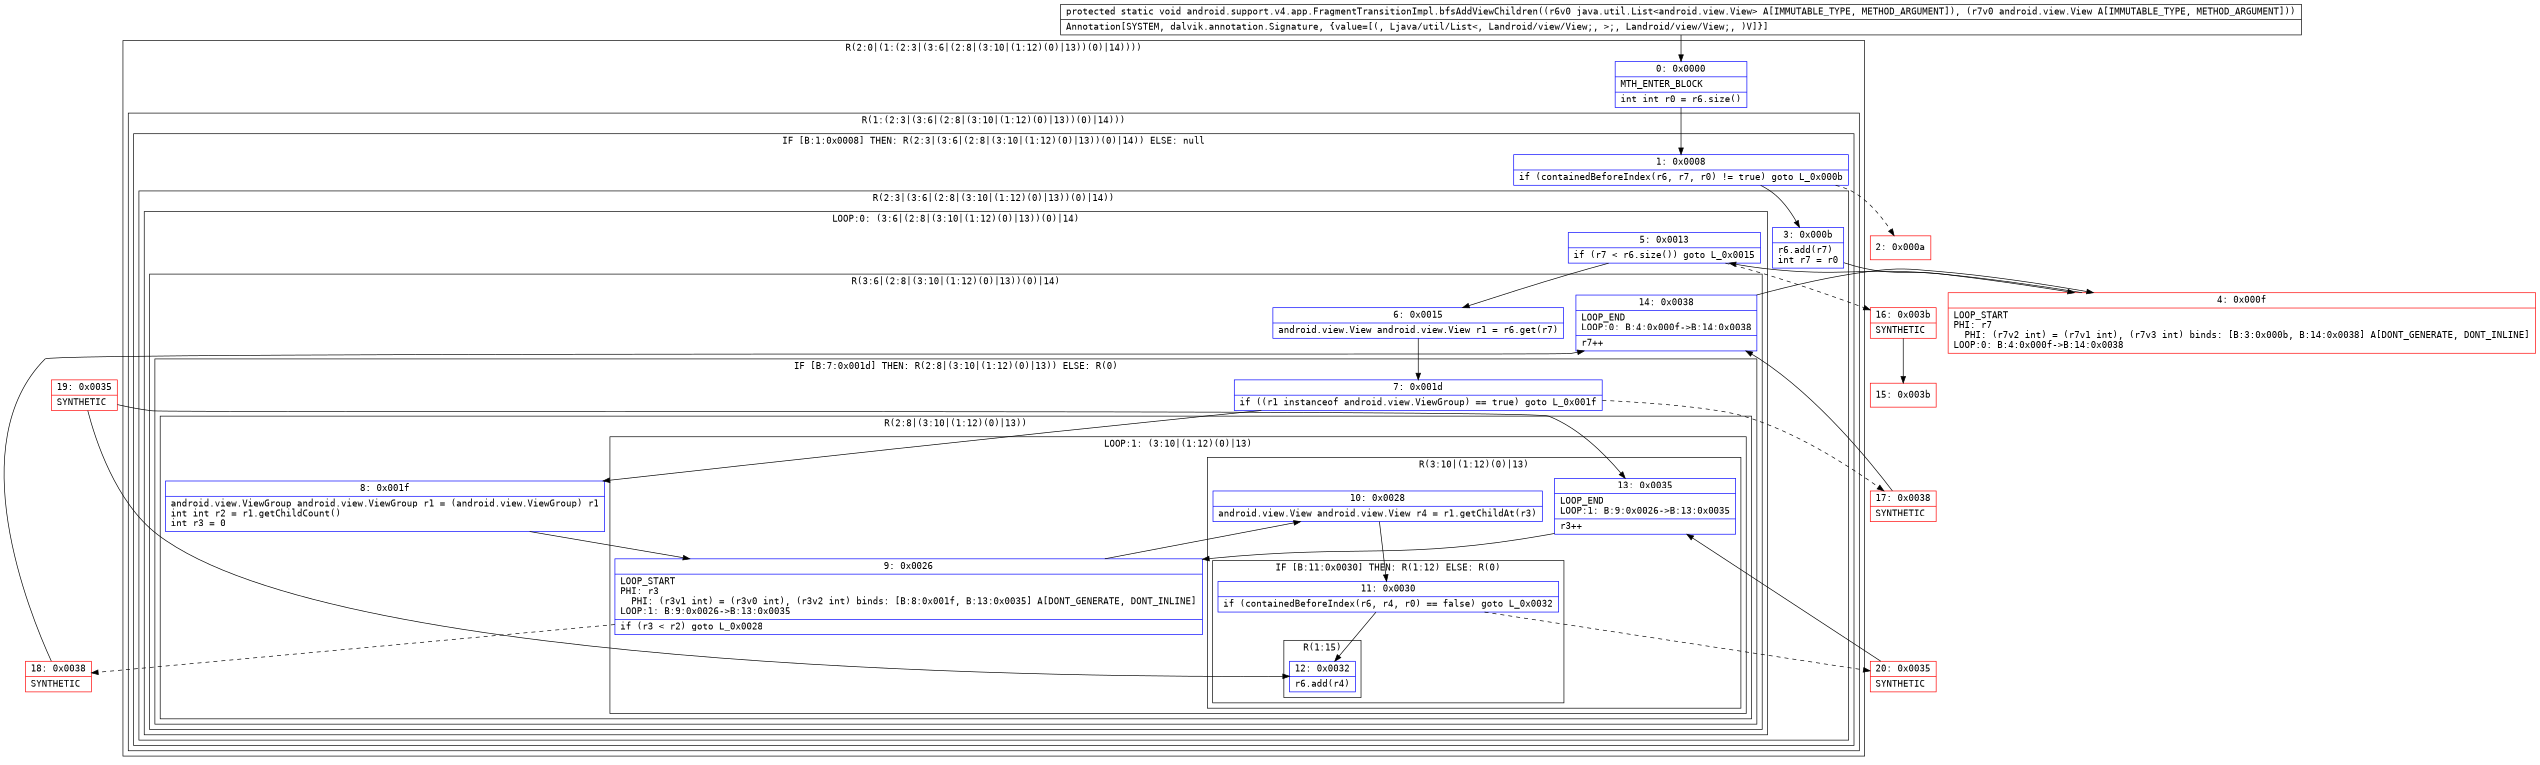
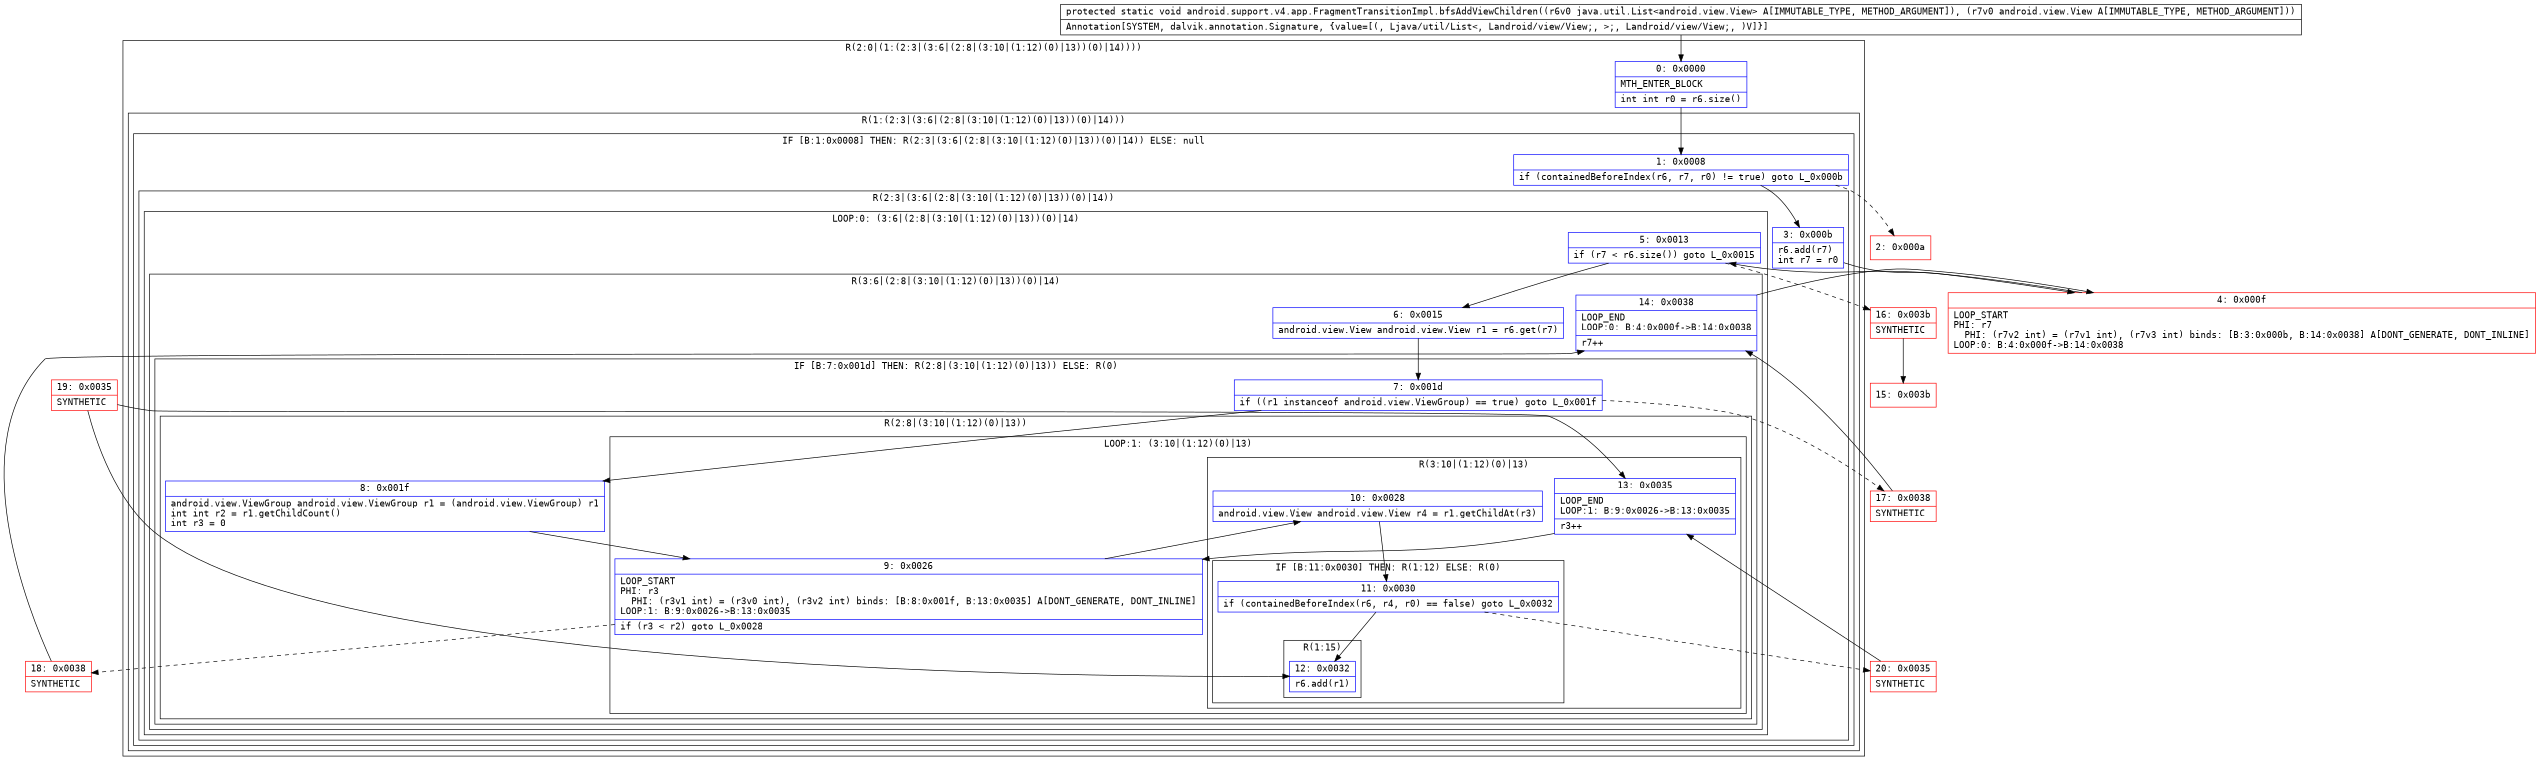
node "12: 0x0032": text "r6.add(r4)" -> "r6.add(r1)"
